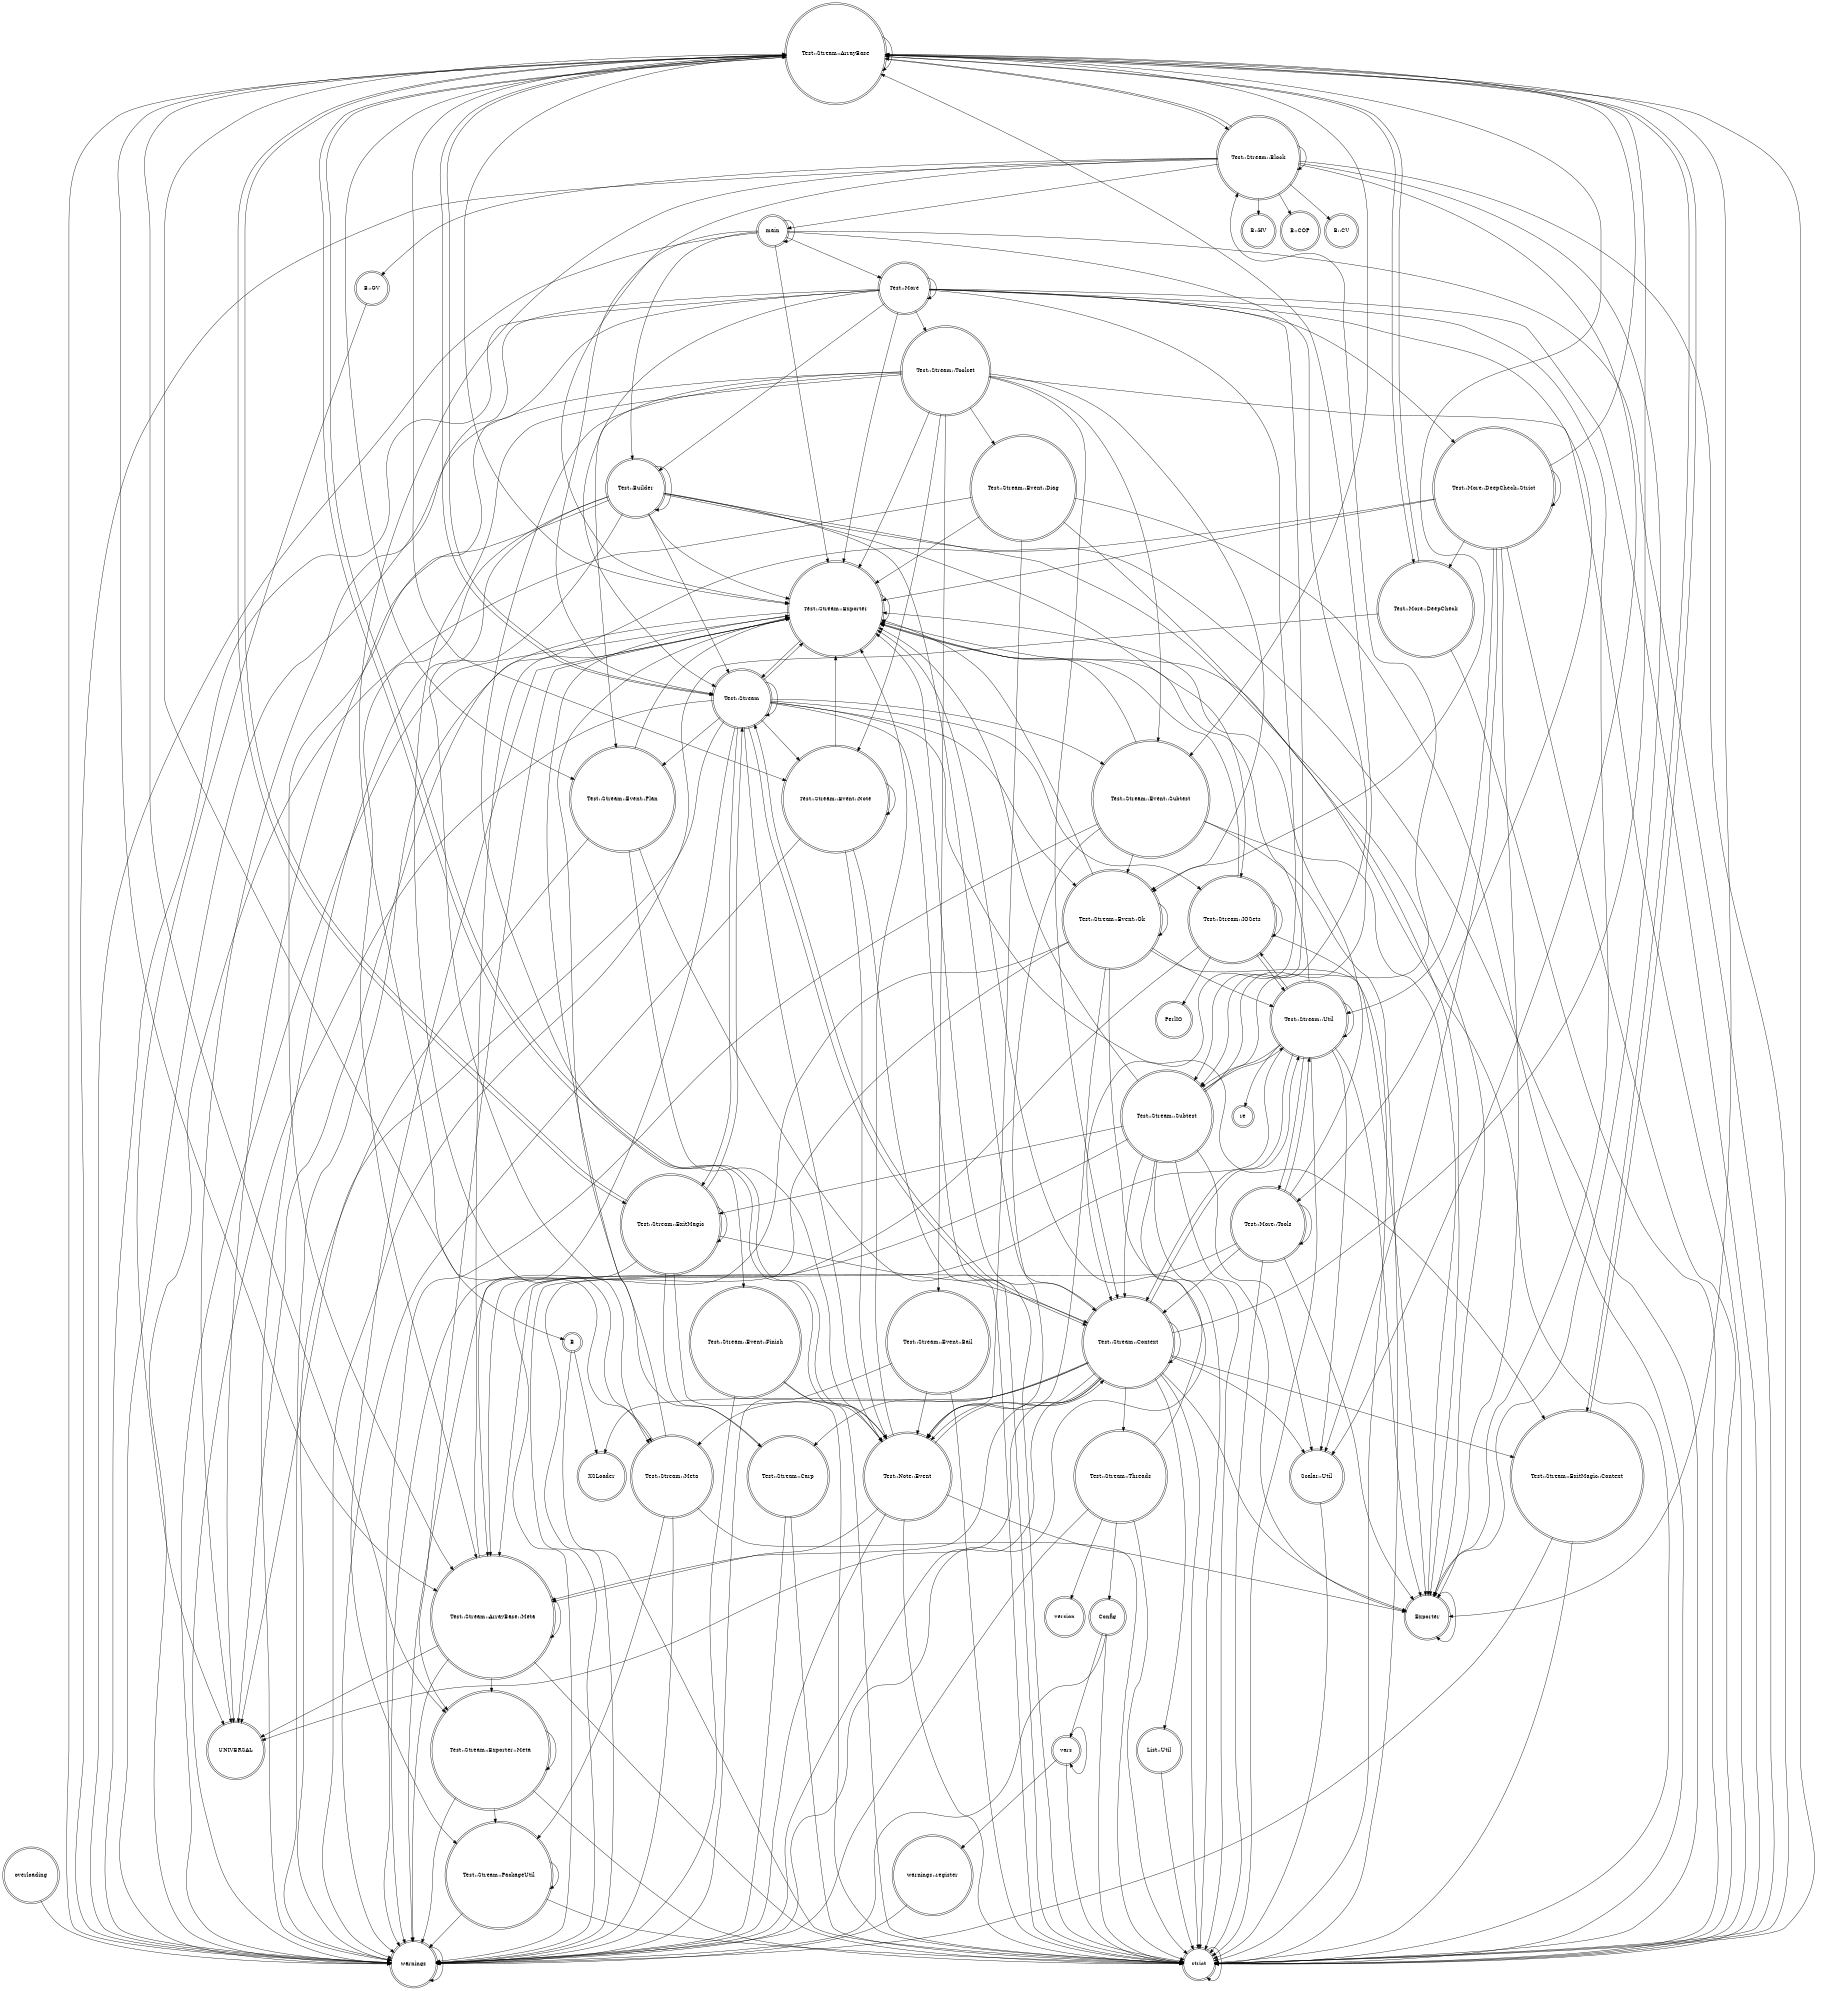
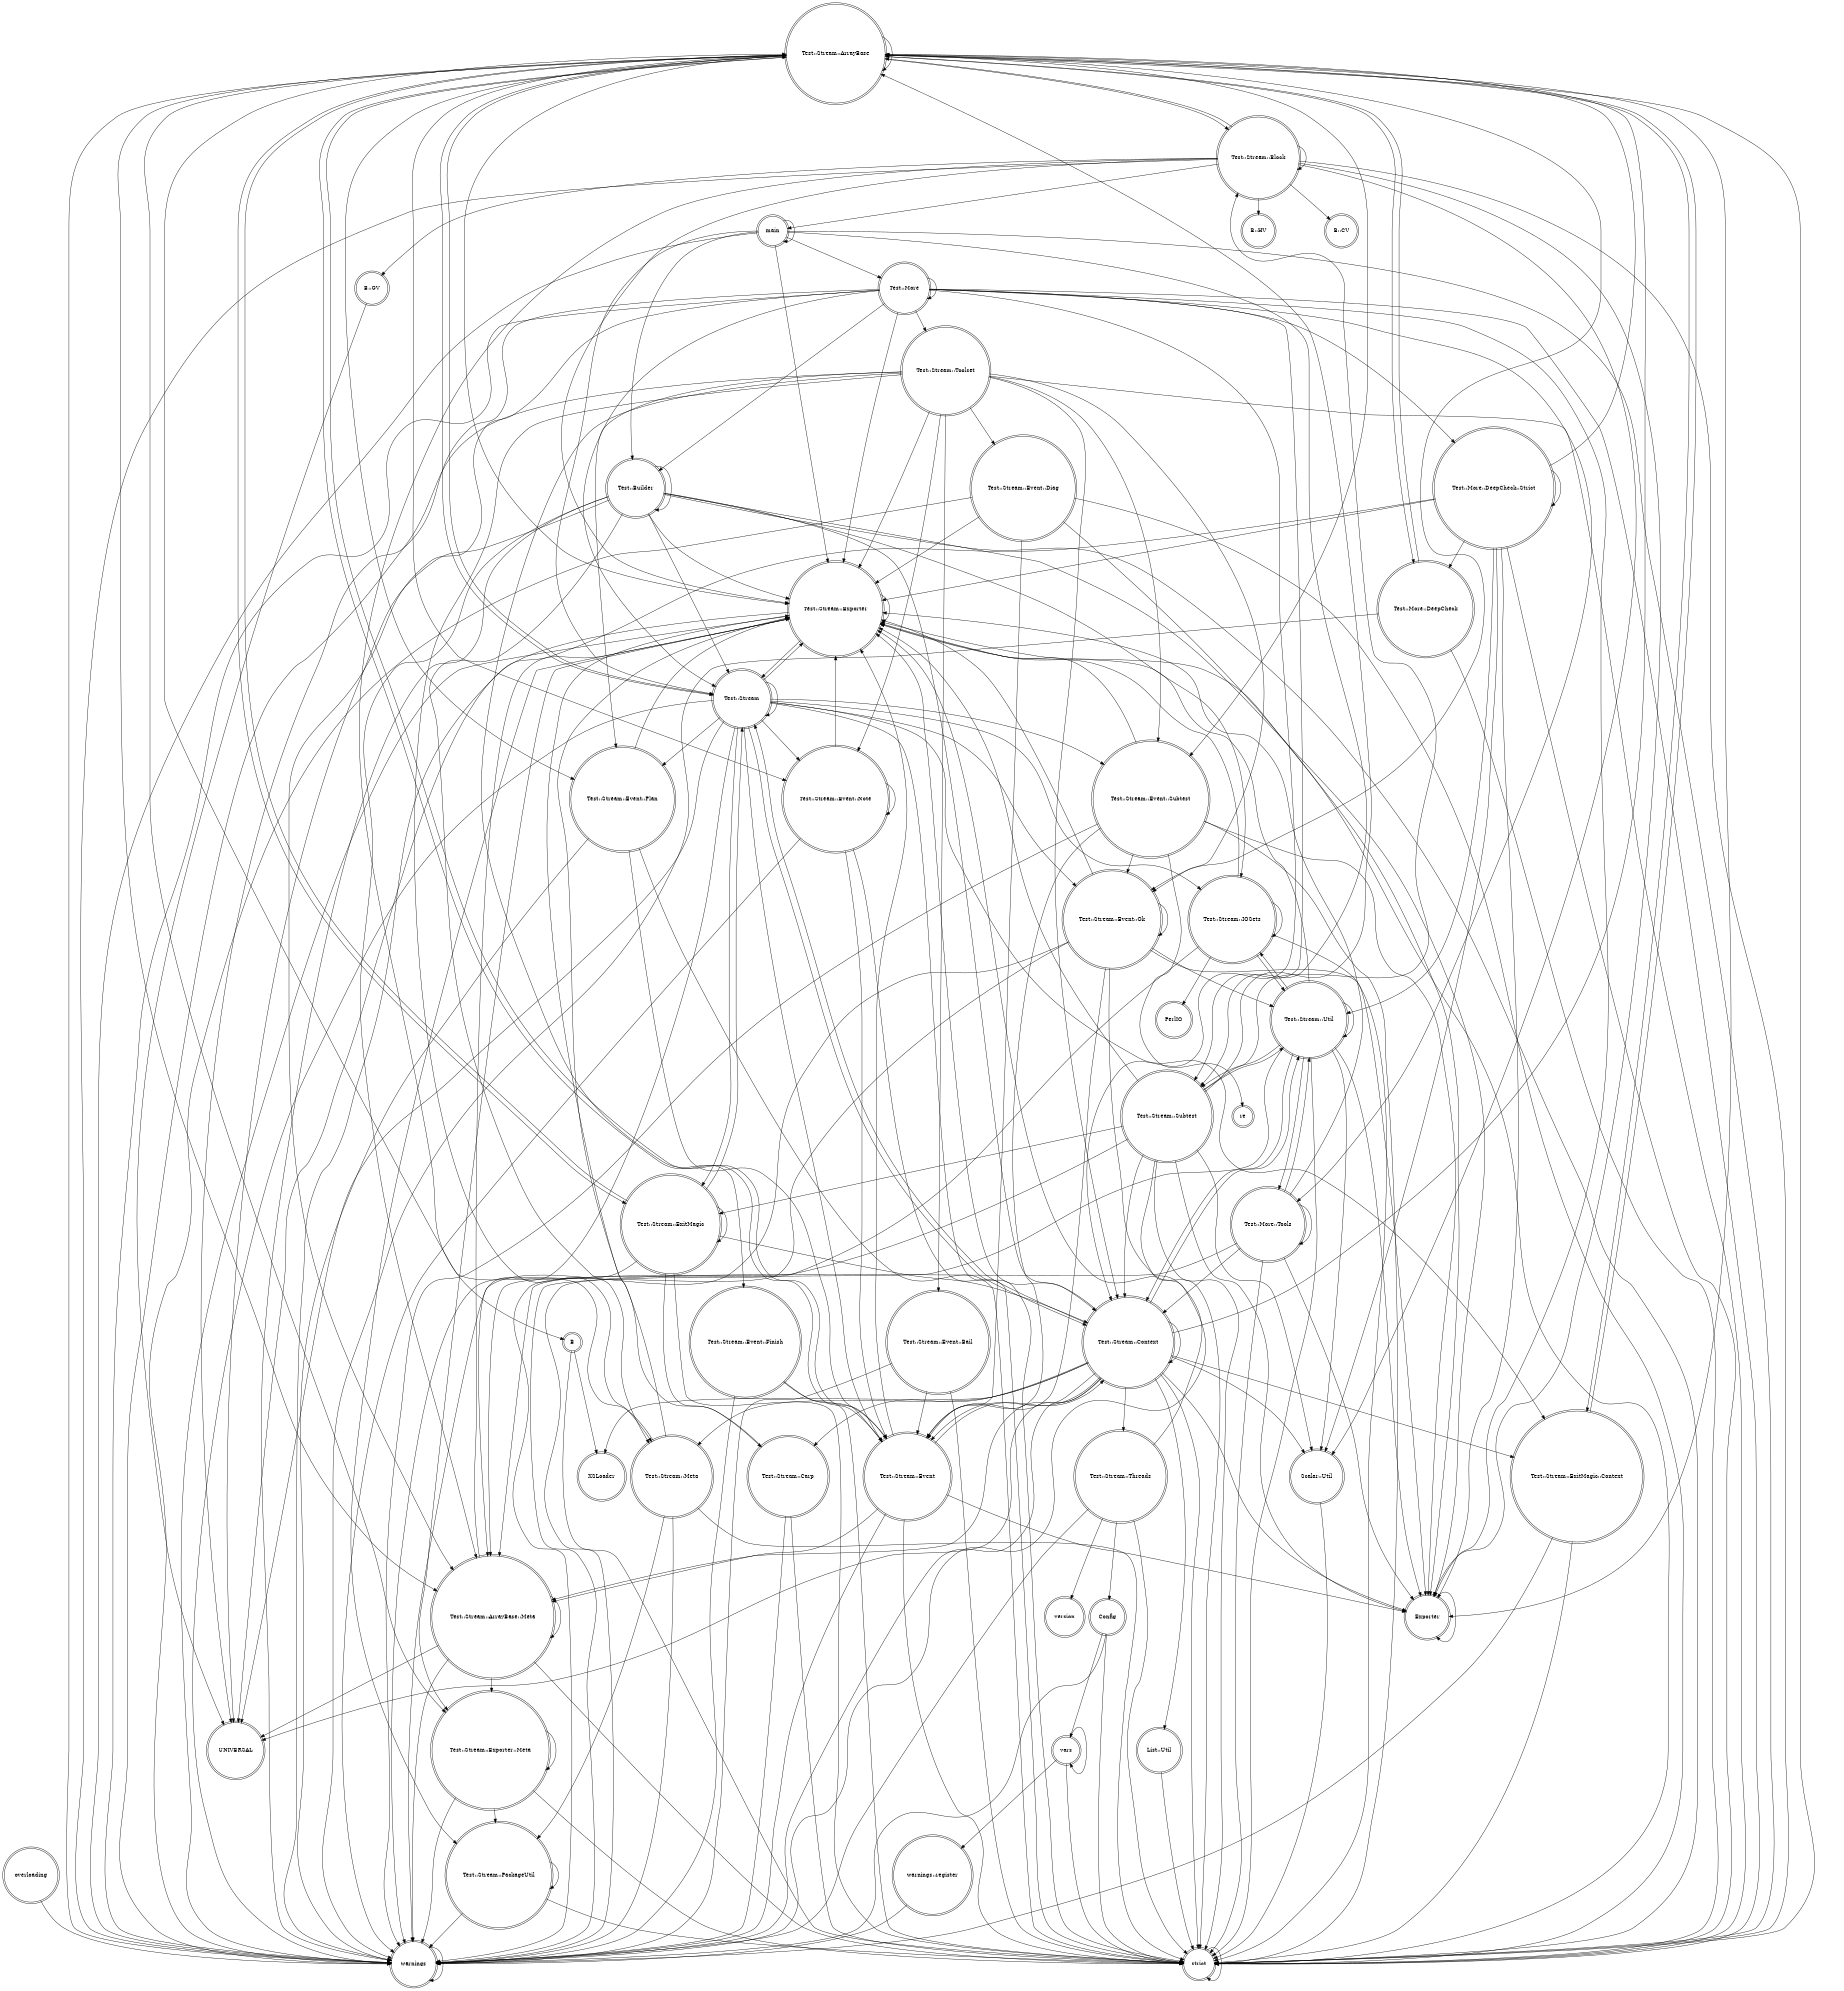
node "B::COP": removed
edge "Test::Stream::Util" -> "re": now "Test::Stream::Event::Subtest" -> "re"
node "Test::Note::Event": label "Test::Note::Event" -> "Test::Stream::Event"
